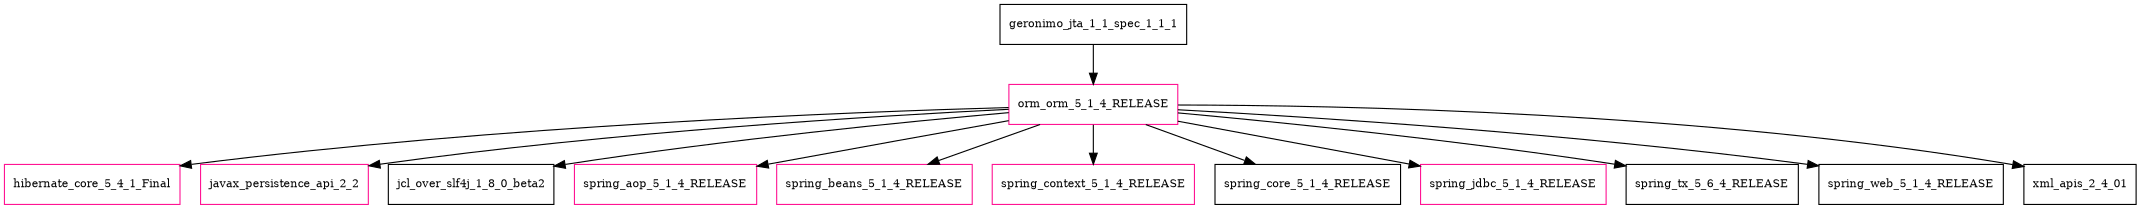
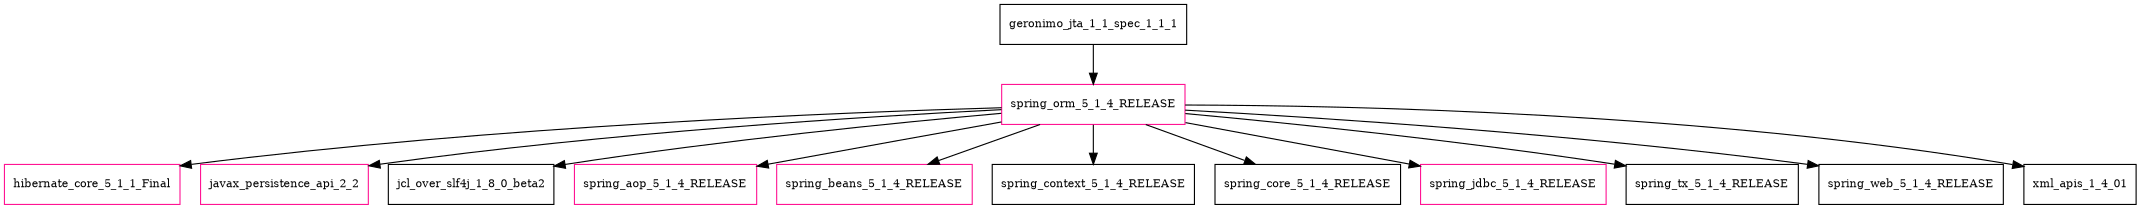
node "orm_orm_5_1_4_RELEASE": label "orm_orm_5_1_4_RELEASE" -> "spring_orm_5_1_4_RELEASE"
node "hibernate_core_5_4_1_Final": label "hibernate_core_5_4_1_Final" -> "hibernate_core_5_1_1_Final"
node "spring_context_5_1_4_RELEASE": color deeppink -> black
node "spring_tx_5_6_4_RELEASE": label "spring_tx_5_6_4_RELEASE" -> "spring_tx_5_1_4_RELEASE"
node "xml_apis_2_4_01": label "xml_apis_2_4_01" -> "xml_apis_1_4_01"
